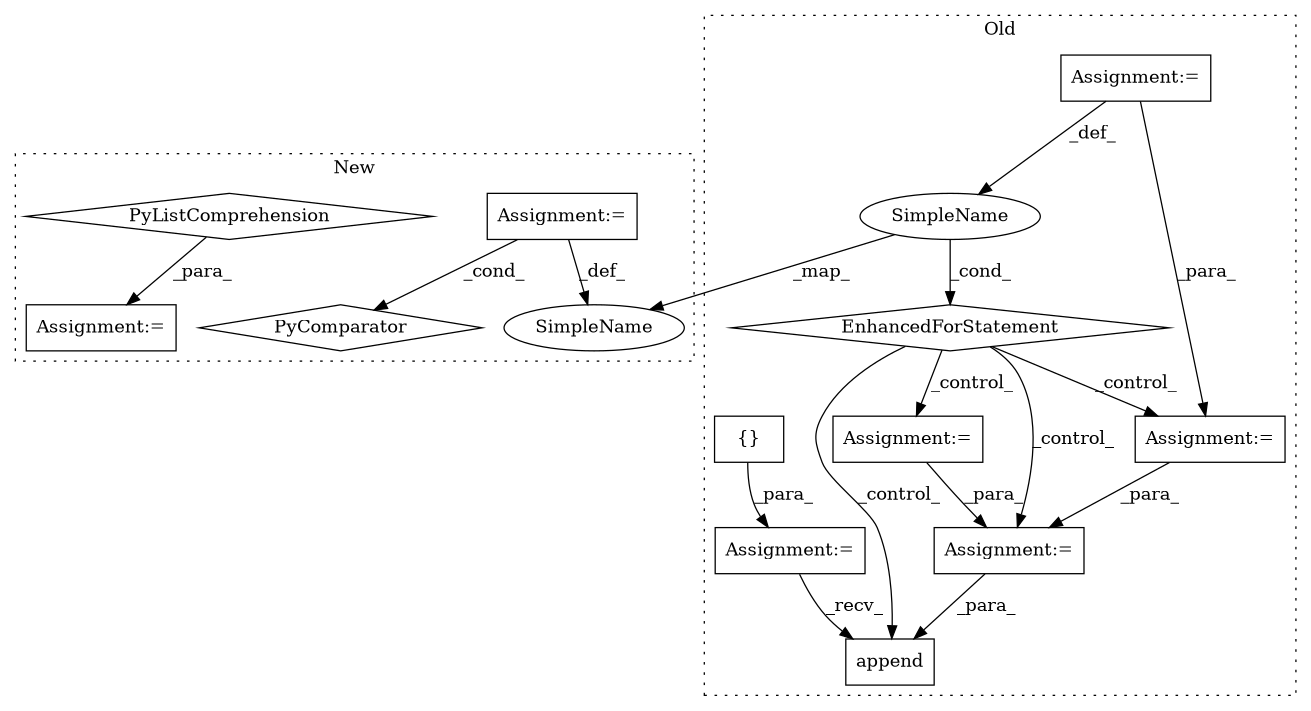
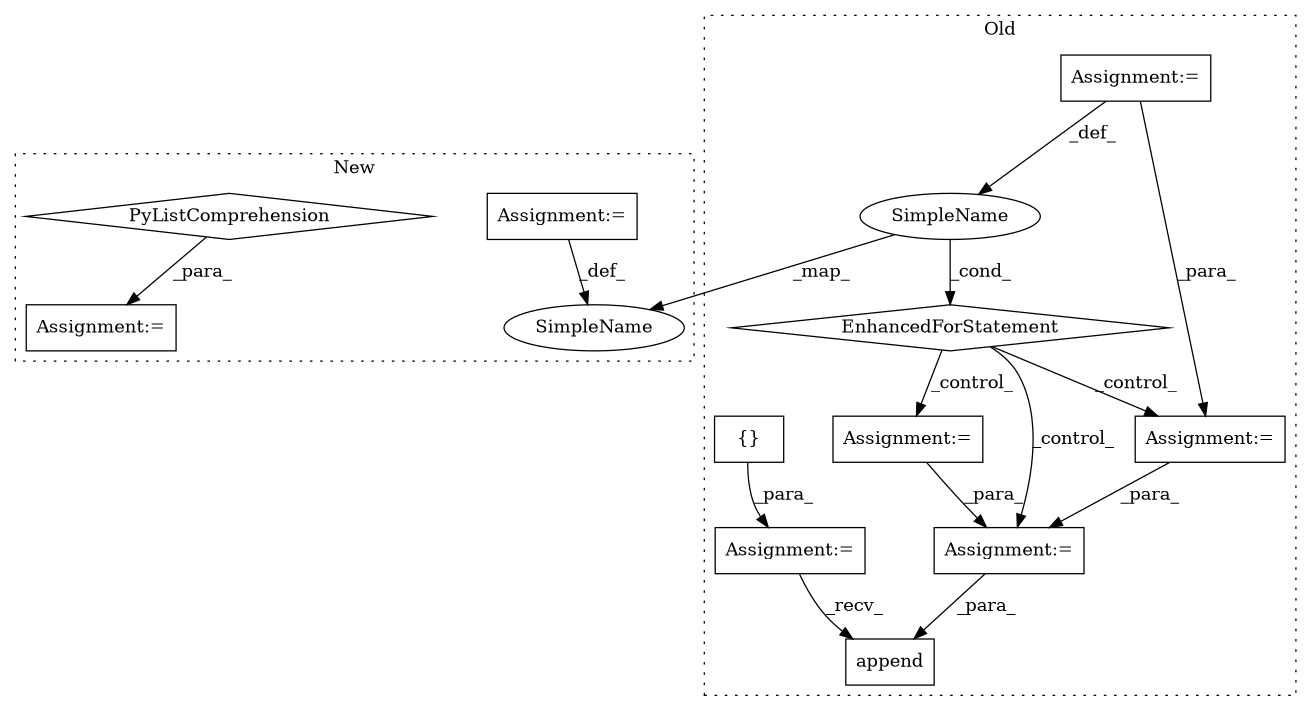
node "PyComparator": removed
edge "EnhancedForStatement" -> "append": removed, label "_control_"
